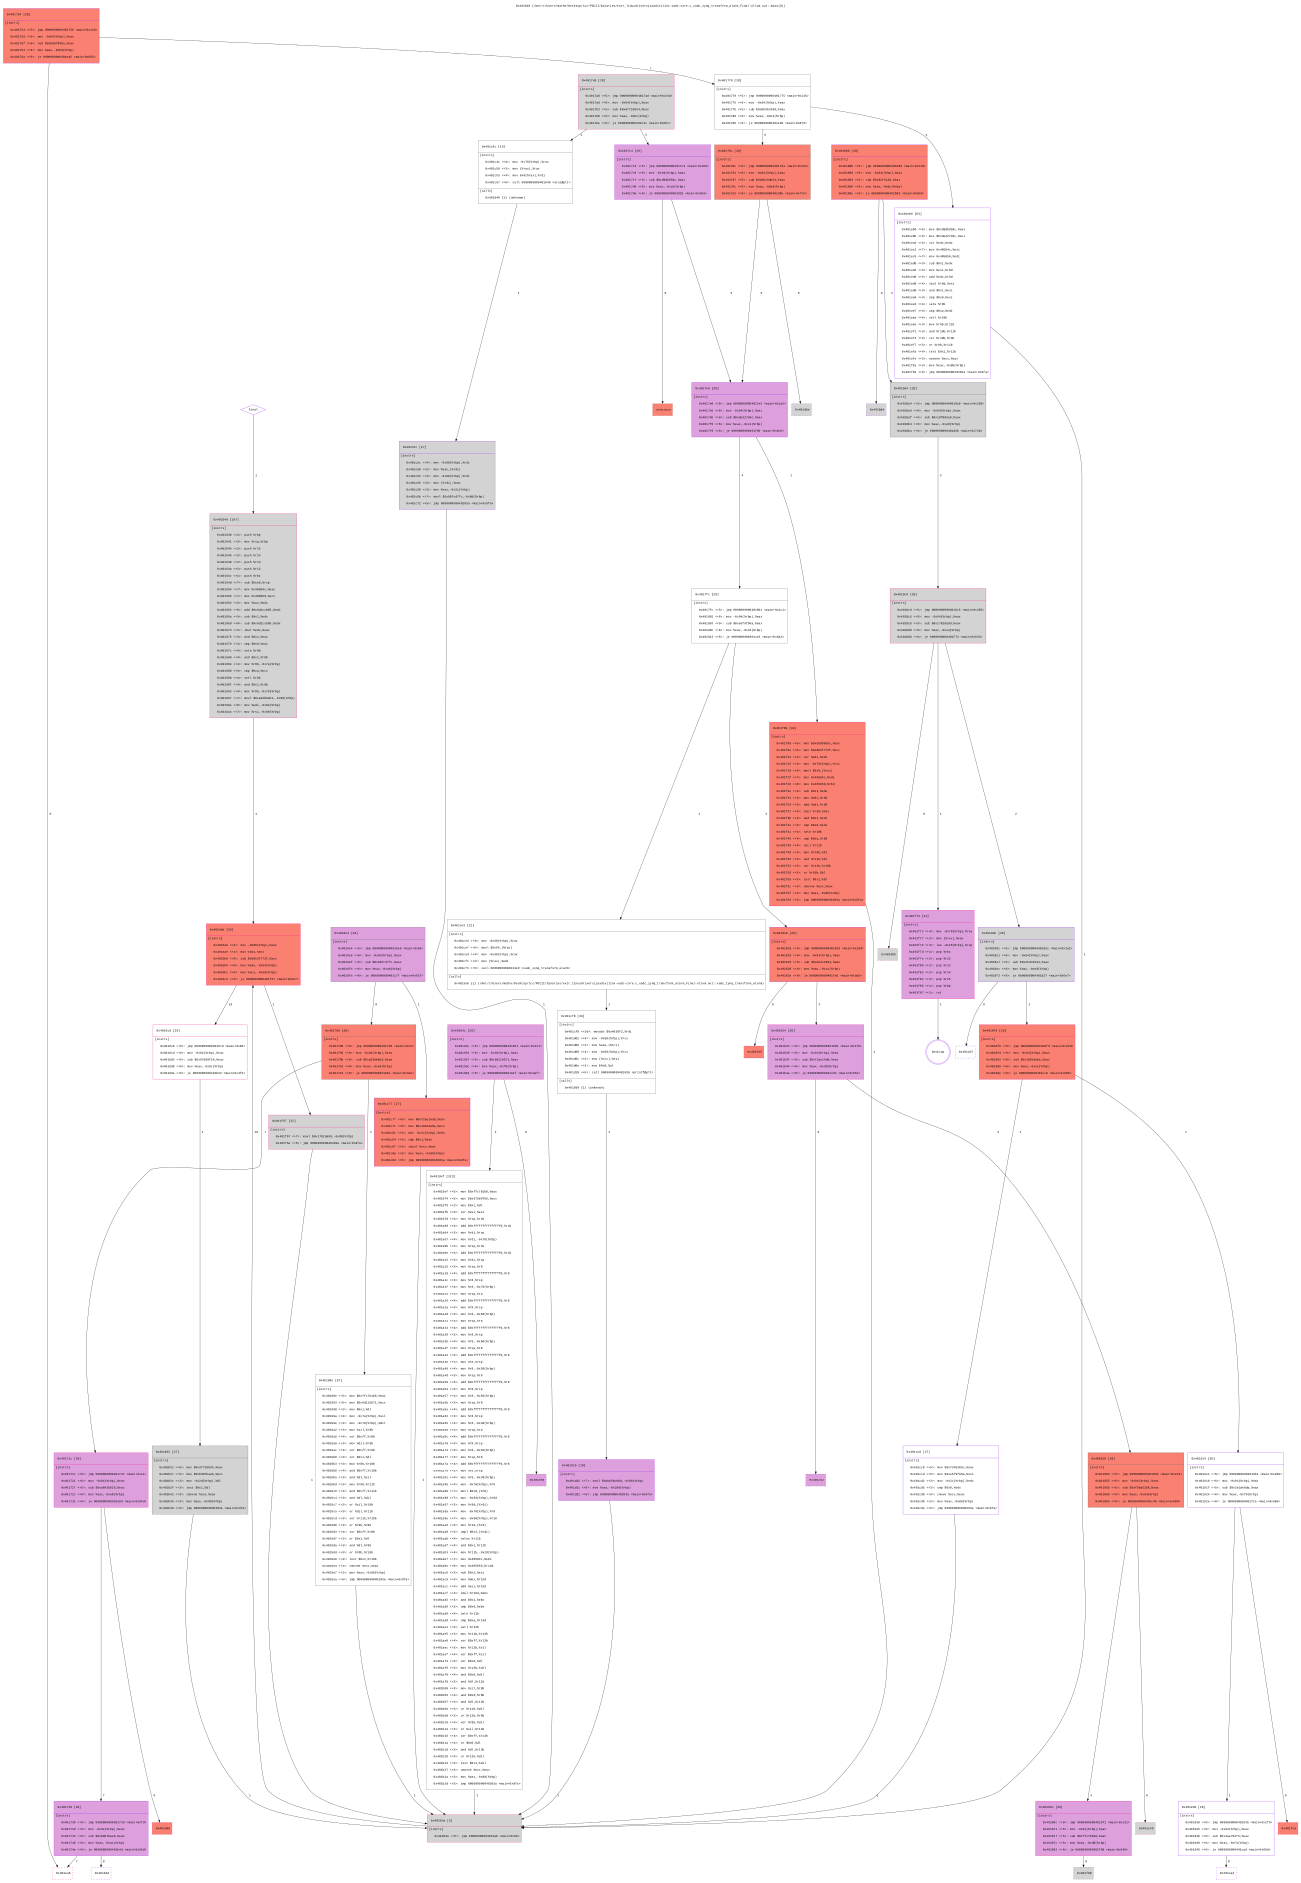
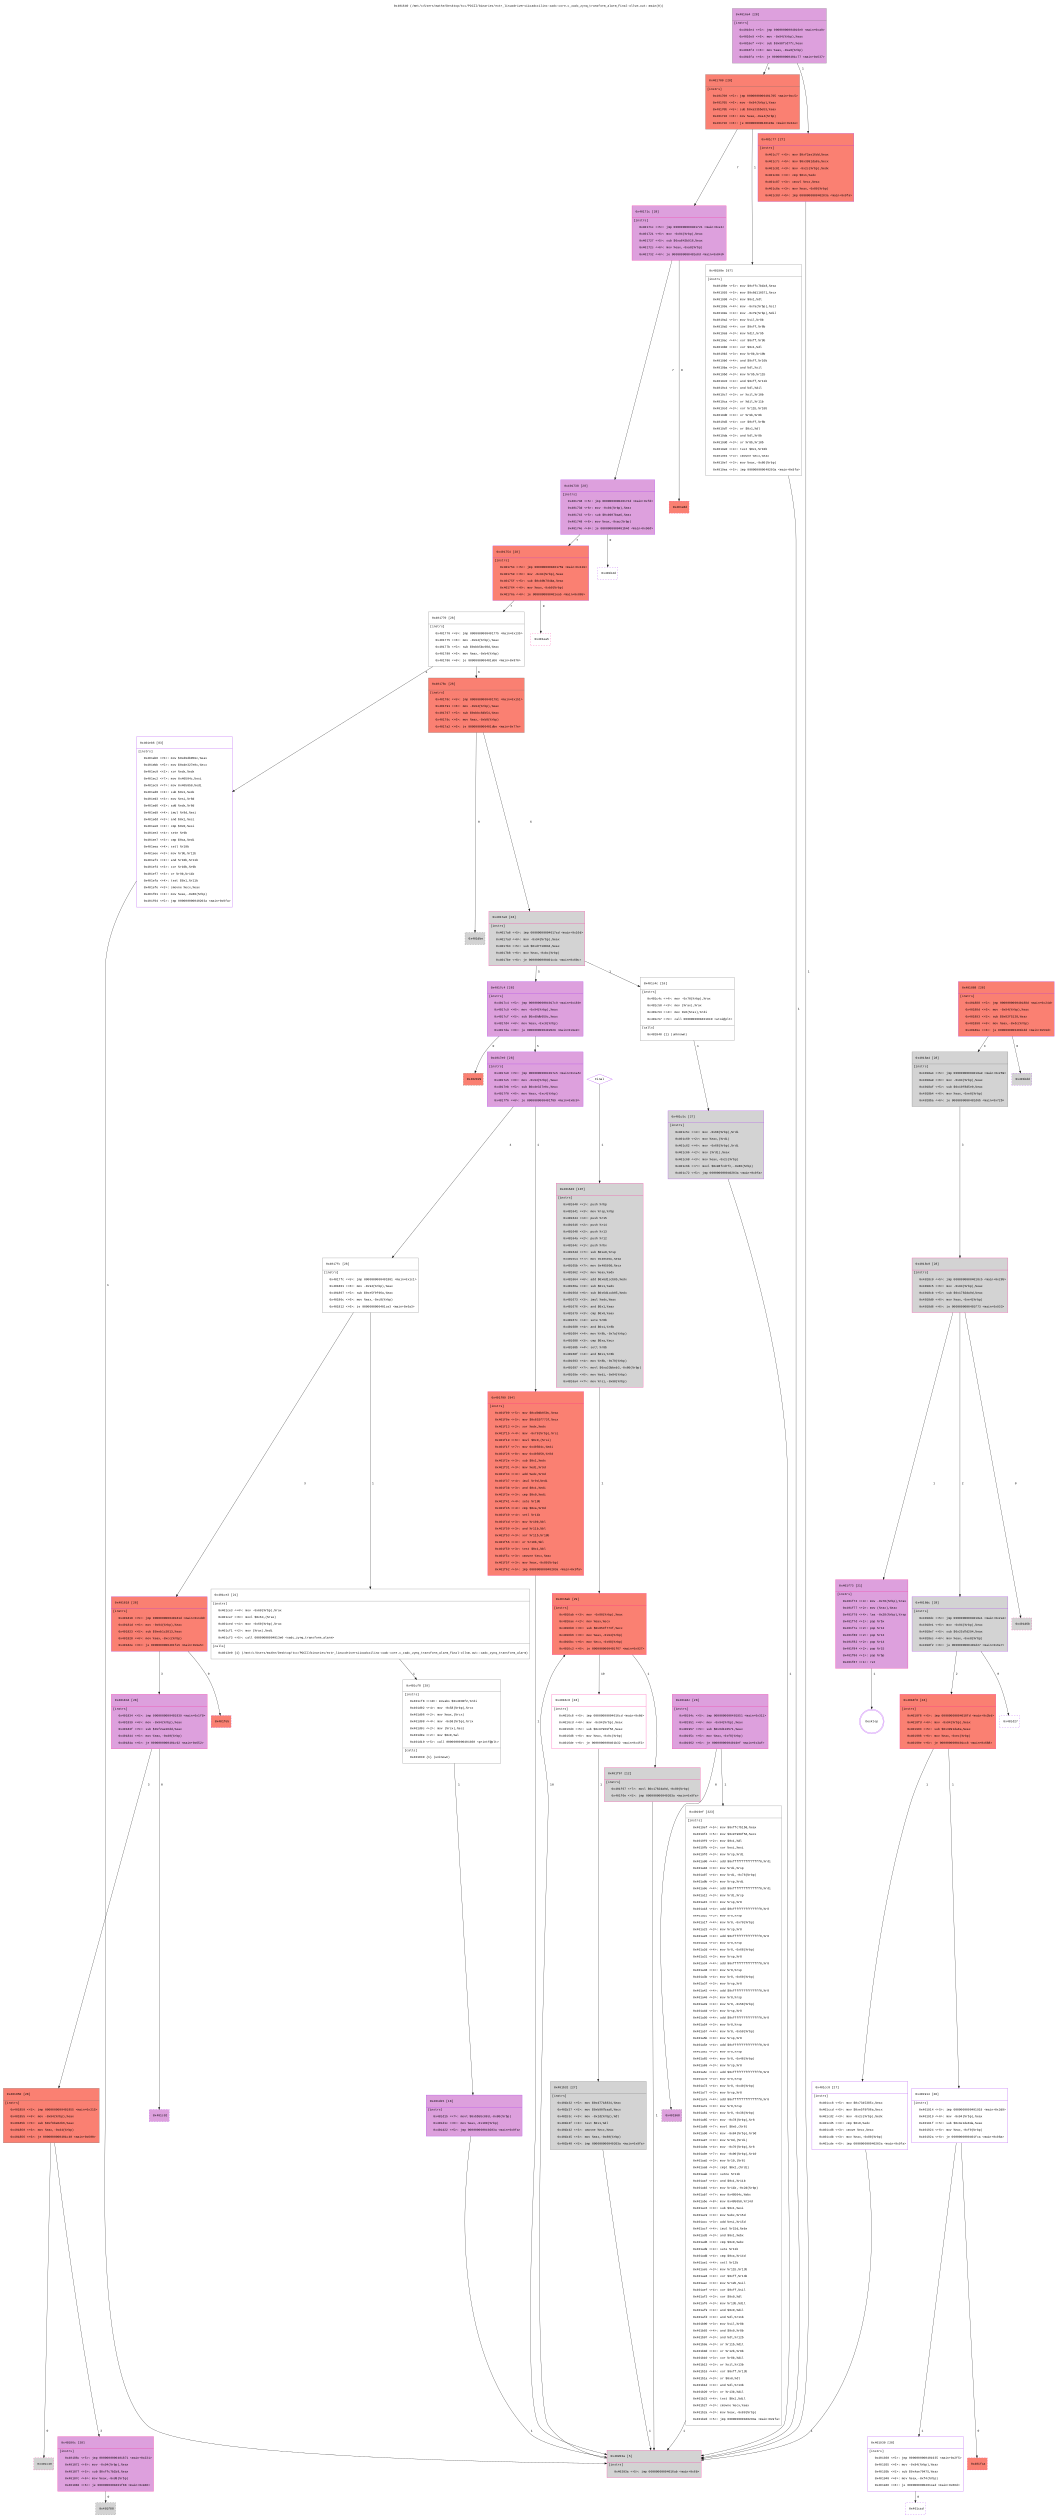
edge "0x40178c [28]" -> "0x4017e0 [28]": now "0x40178c [28]" -> "0x4017a8 [28]"
edge "0x401738 [28]" -> "0x401ea5": now "0x401738 [28]" -> "0x401754 [28]"
